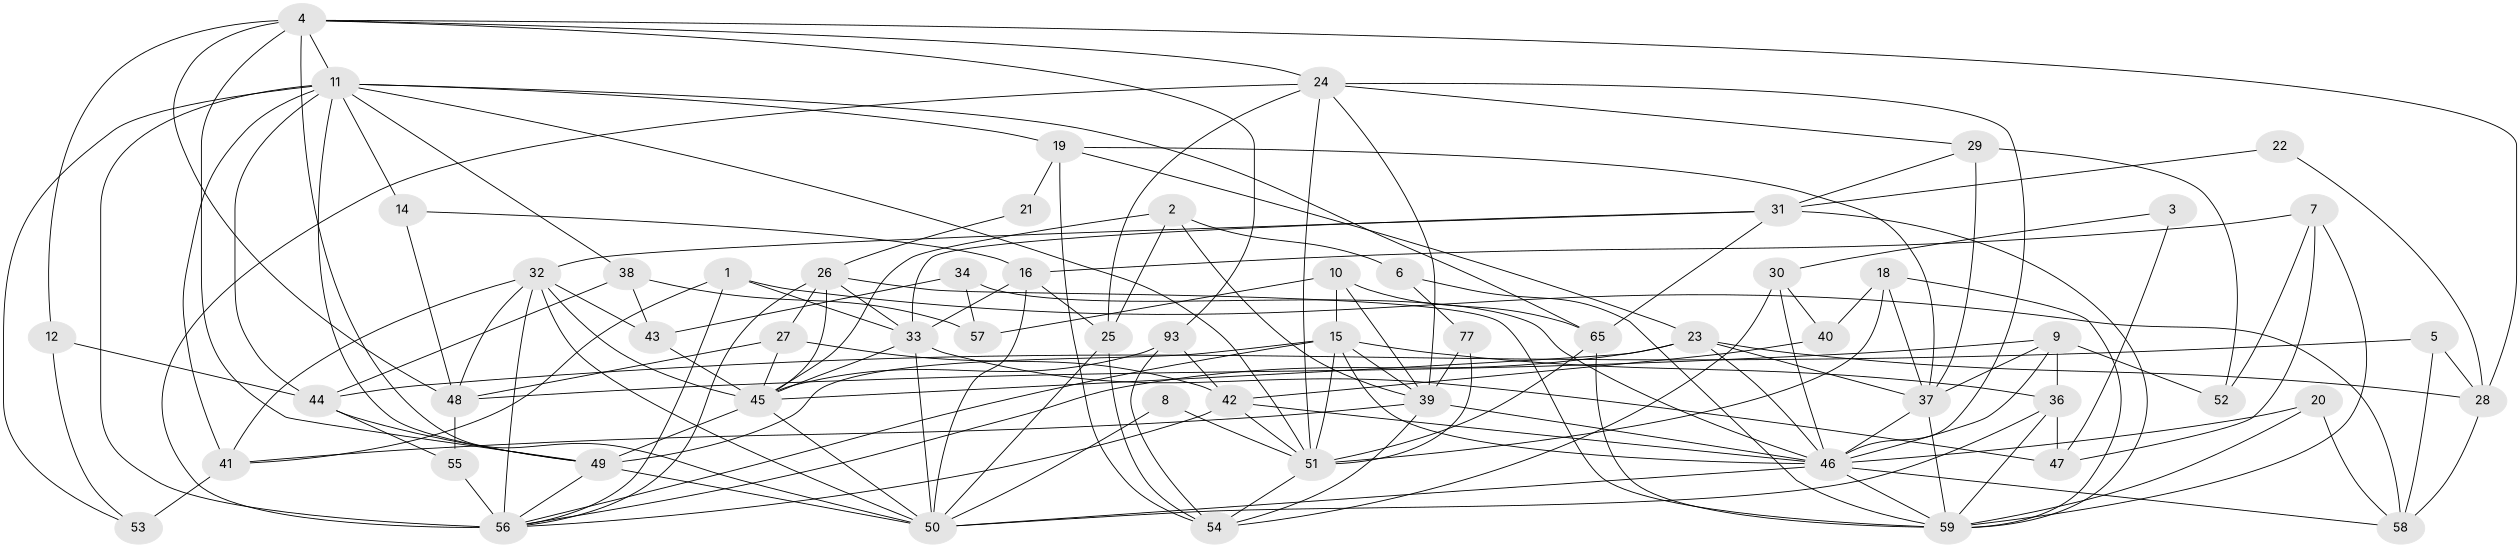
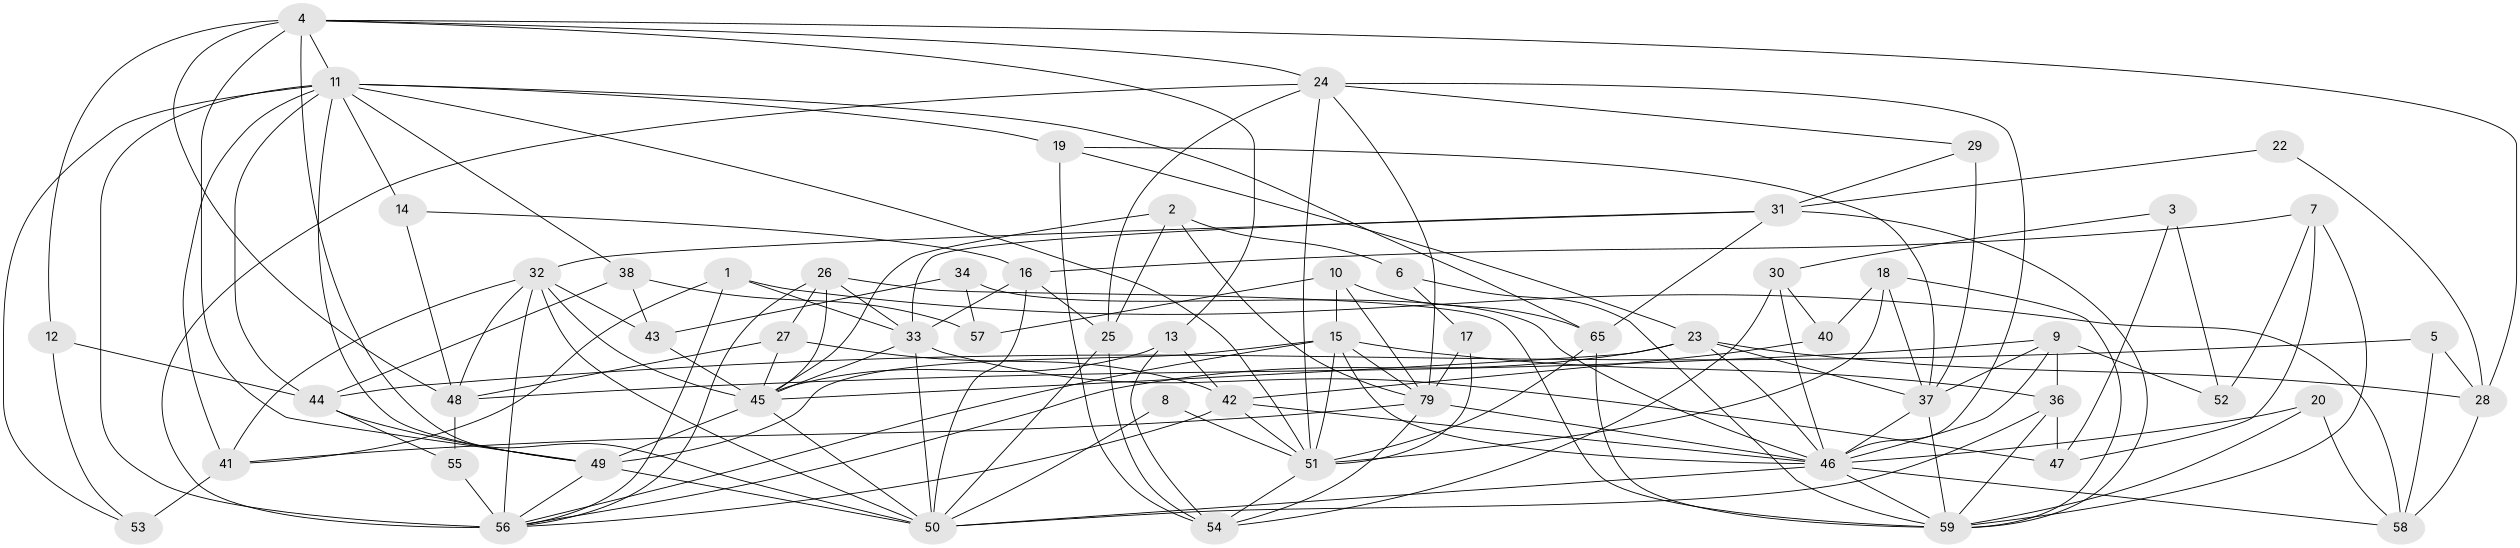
edge "29" -- "52": now "3" -- "52"
node "21": removed
node "93": label "93" -> "13"
node "77": label "77" -> "17"
node "39": label "39" -> "79"
